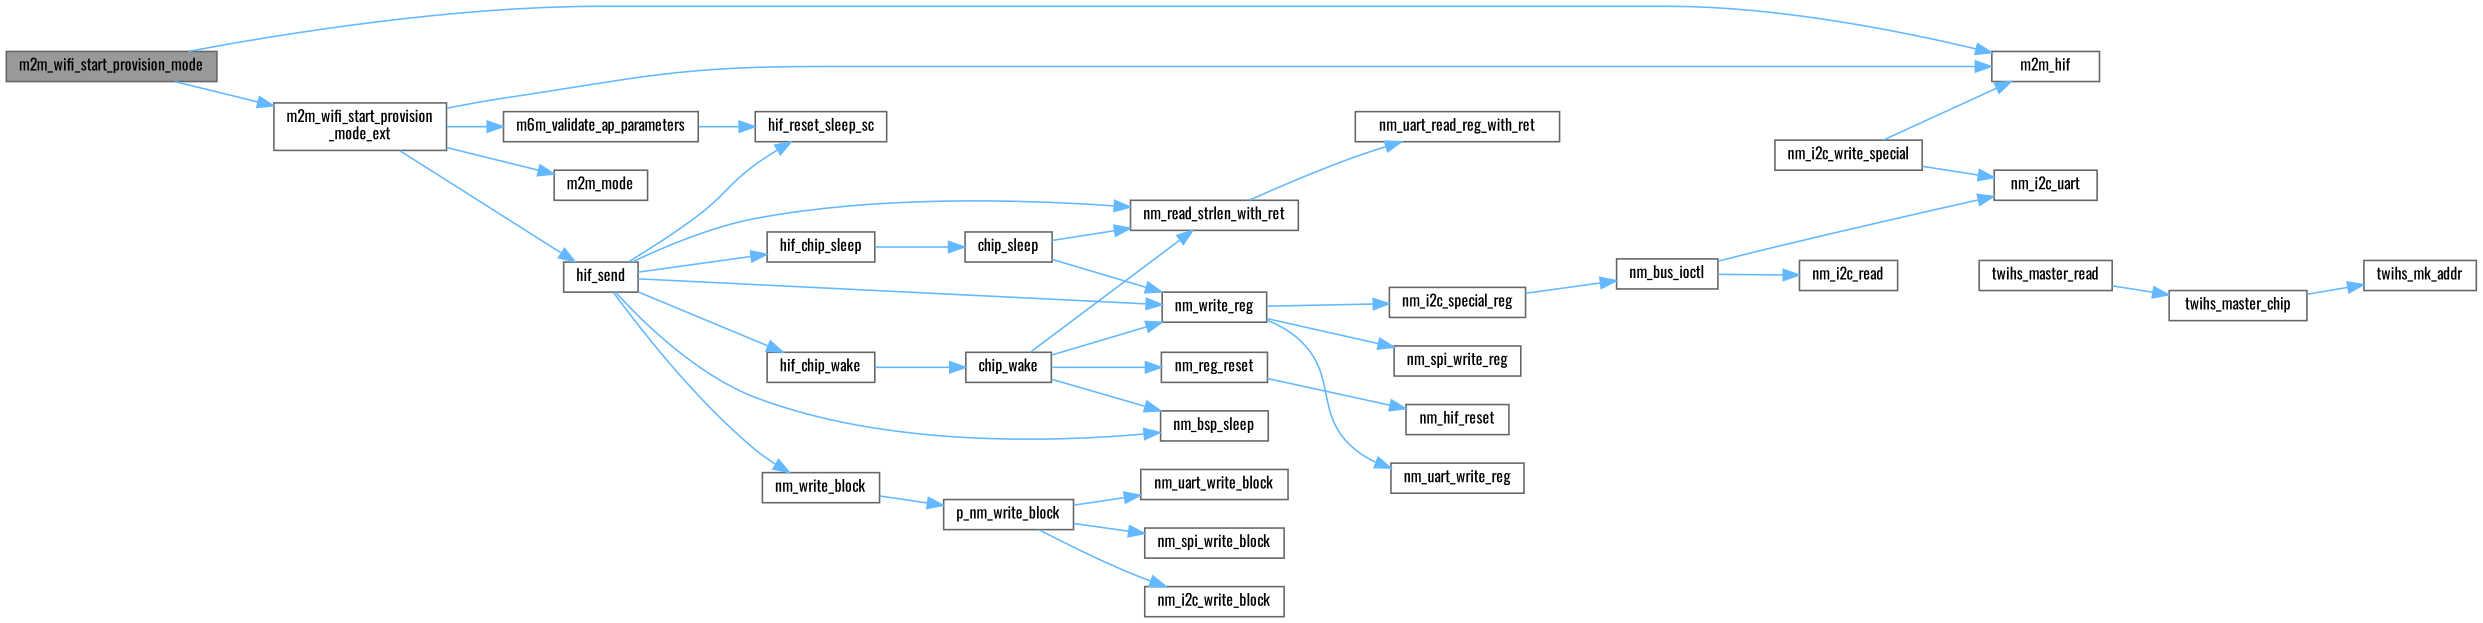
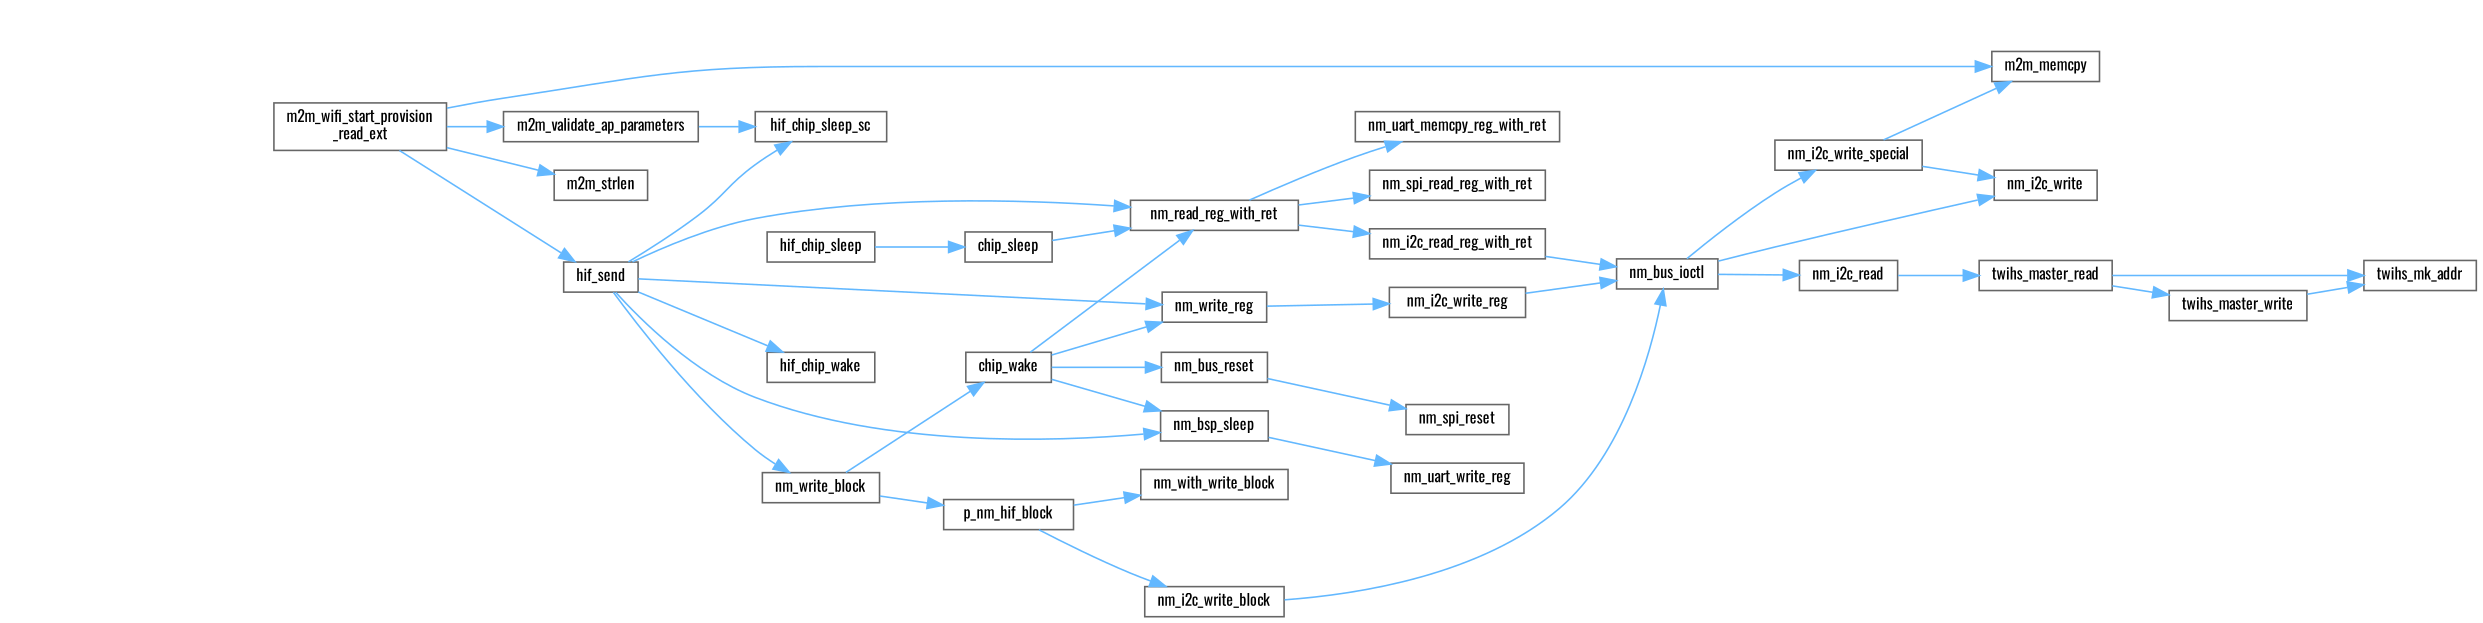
node "m2m_wifi_start_provision_mode": removed
node "m2m_hif": label "m2m_hif" -> "m2m_memcpy"
node "m2m_wifi_start_provision _mode_ext": label "m2m_wifi_start_provision _mode_ext" -> "m2m_wifi_start_provision _read_ext"
node "m6m_validate_ap_parameters": label "m6m_validate_ap_parameters" -> "m2m_validate_ap_parameters"
node "hif_reset_sleep_sc": label "hif_reset_sleep_sc" -> "hif_chip_sleep_sc"
node "nm_uart_read_reg_with_ret": label "nm_uart_read_reg_with_ret" -> "nm_uart_memcpy_reg_with_ret"
node "m2m_mode": label "m2m_mode" -> "m2m_strlen"
node "nm_spi_read_reg_with_ret": added
node "nm_i2c_uart": label "nm_i2c_uart" -> "nm_i2c_write"
node "nm_read_strlen_with_ret": label "nm_read_strlen_with_ret" -> "nm_read_reg_with_ret"
edge "nm_bus_ioctl" -> "nm_i2c_write_special": added
node "nm_i2c_read_reg_with_ret": added
edge "hif_send" -> "hif_chip_sleep": removed
edge "chip_sleep" -> "nm_write_reg": removed
edge "nm_i2c_read" -> "twihs_master_read": added
edge "twihs_master_read" -> "twihs_mk_addr": added
node "nm_i2c_special_reg": label "nm_i2c_special_reg" -> "nm_i2c_write_reg"
node "twihs_master_chip": label "twihs_master_chip" -> "twihs_master_write"
node "nm_spi_write_reg": removed
edge "hif_chip_wake" -> "chip_wake": now "nm_write_block" -> "chip_wake"
node "nm_reg_reset": label "nm_reg_reset" -> "nm_bus_reset"
edge "nm_write_reg" -> "nm_uart_write_reg": now "nm_bsp_sleep" -> "nm_uart_write_reg"
node "nm_hif_reset": label "nm_hif_reset" -> "nm_spi_reset"
node "nm_uart_write_block": label "nm_uart_write_block" -> "nm_with_write_block"
node "p_nm_write_block": label "p_nm_write_block" -> "p_nm_hif_block"
edge "nm_i2c_write_block" -> "nm_bus_ioctl": added
node "nm_spi_write_block": removed
